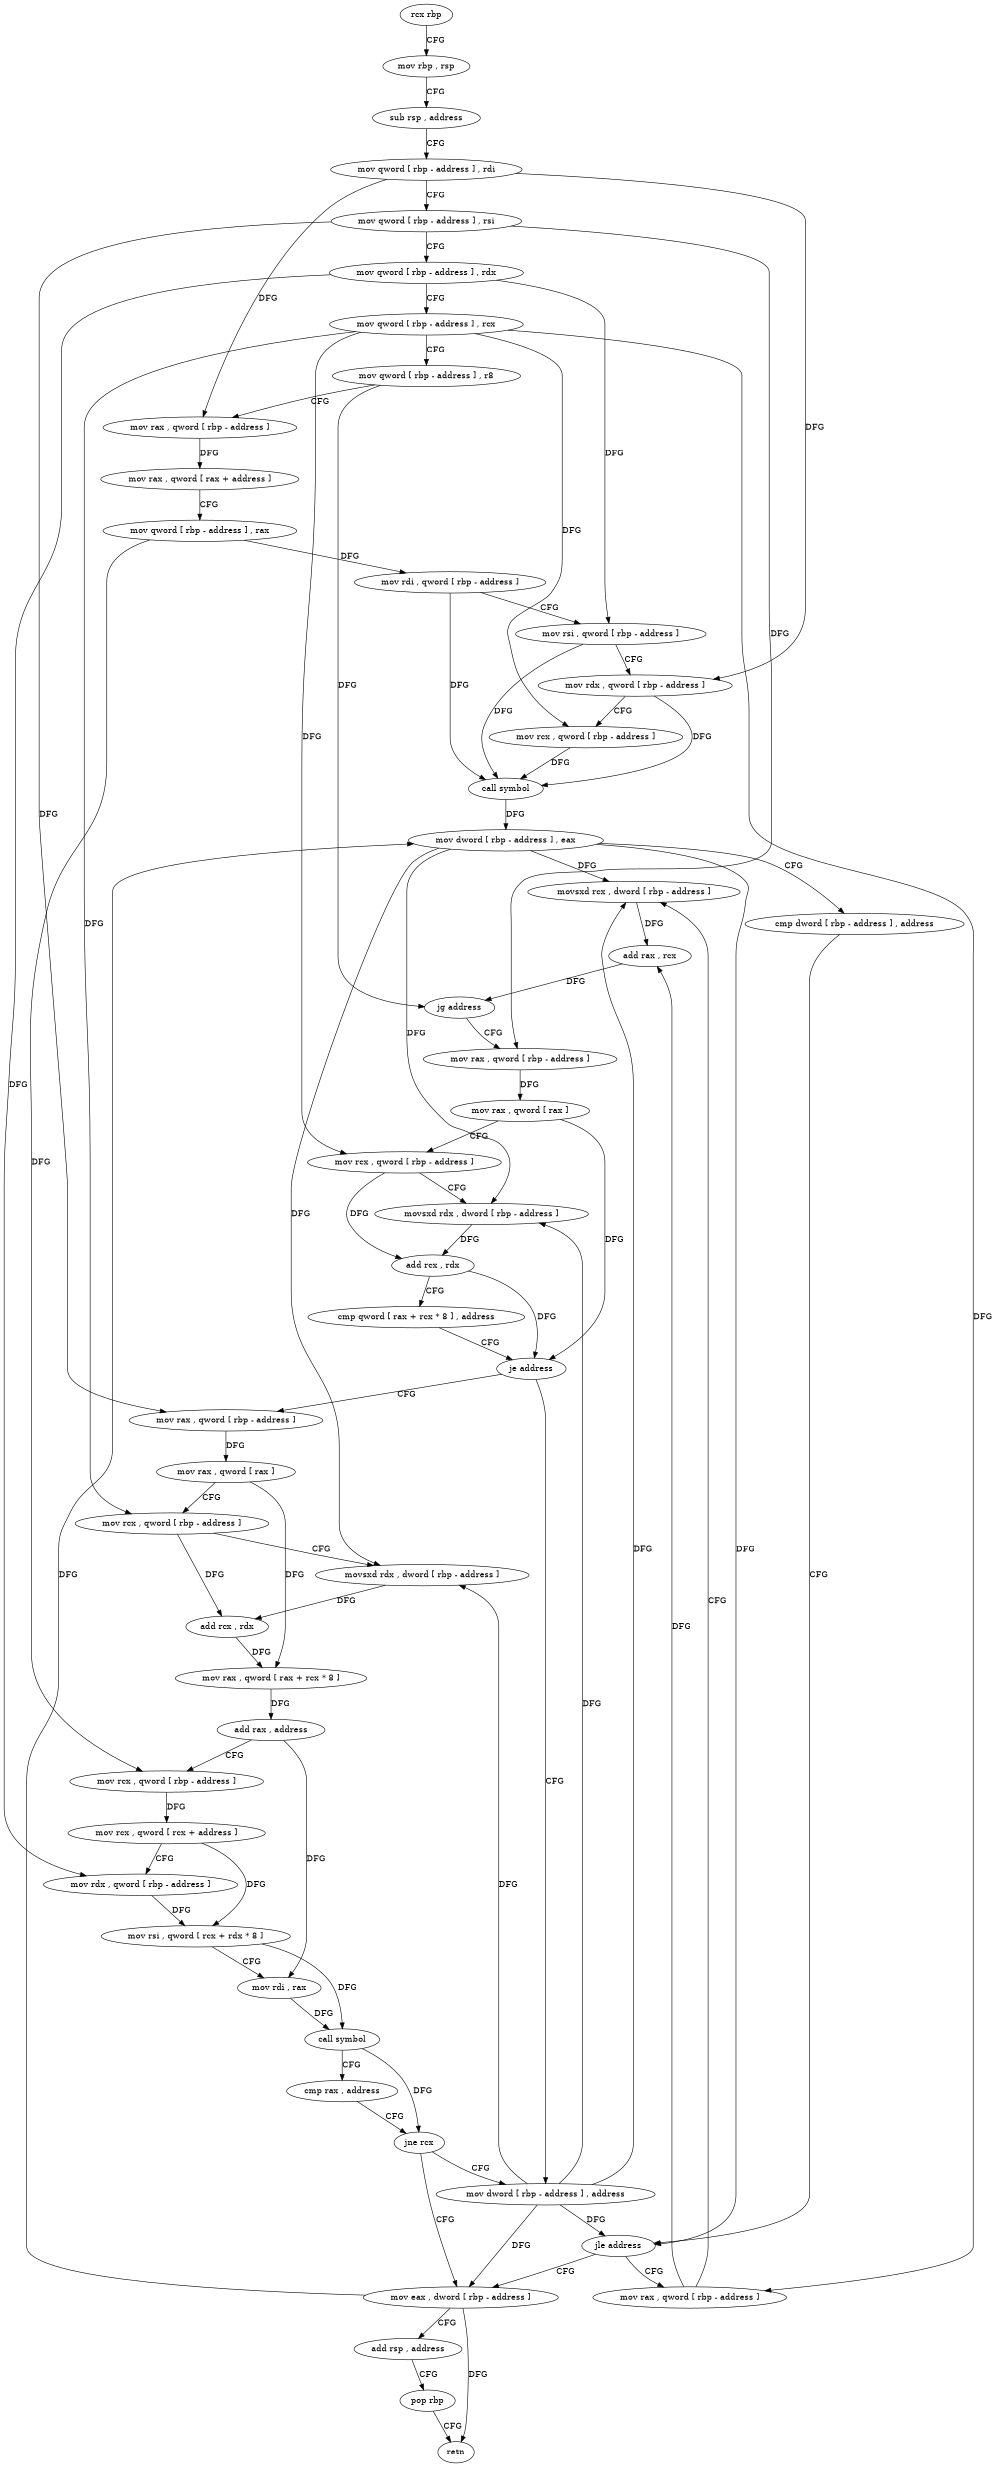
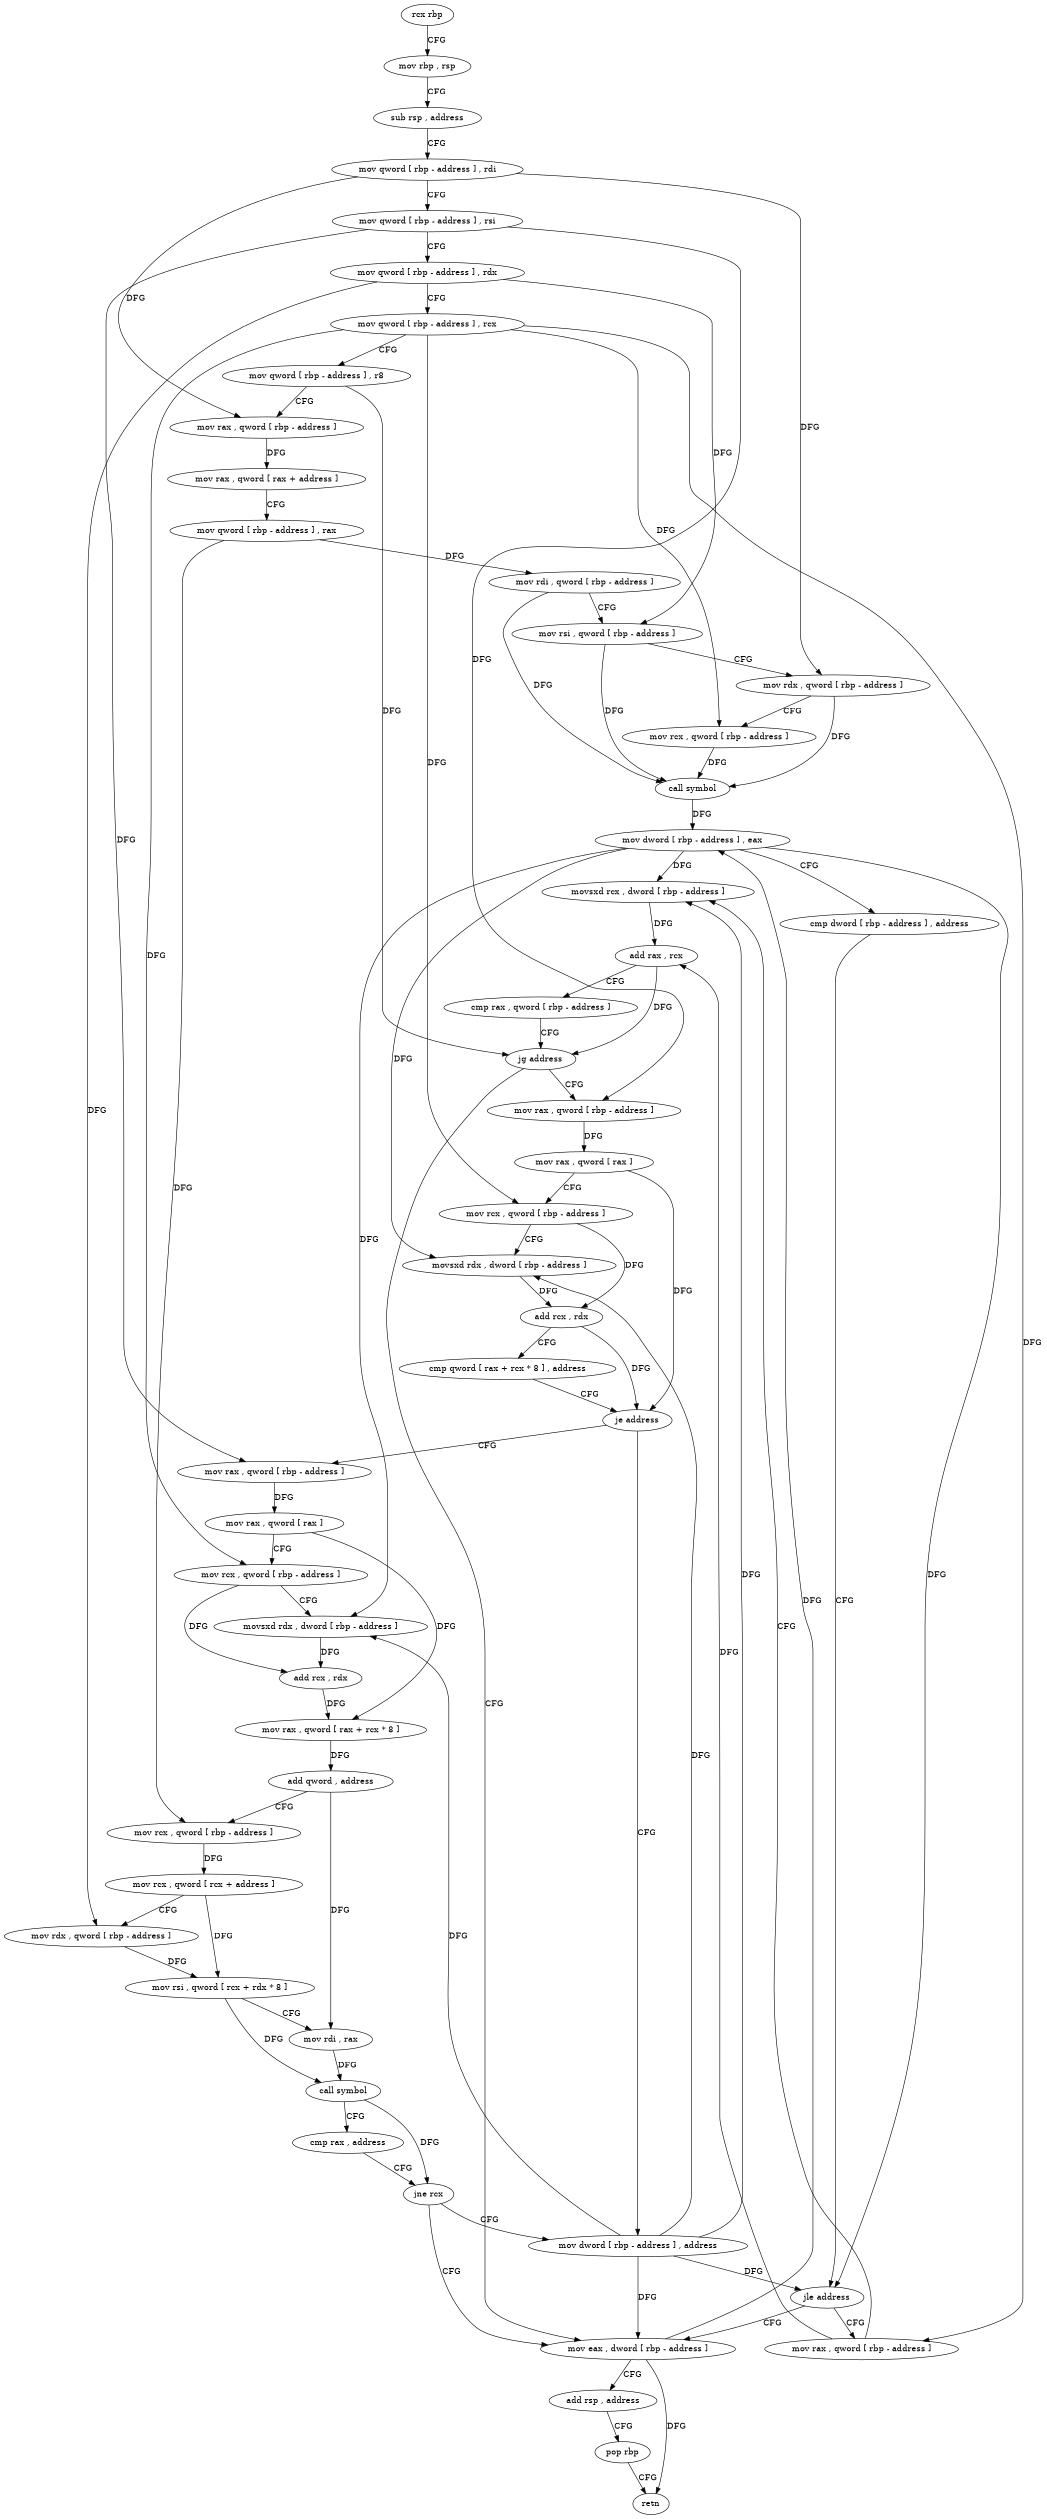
node "cmp rax , qword [ rbp - address ]": added
edge "jg address" -> "mov eax , dword [ rbp - address ]": added, label "CFG"
node "add rax , address": label "add rax , address" -> "add qword , address"
